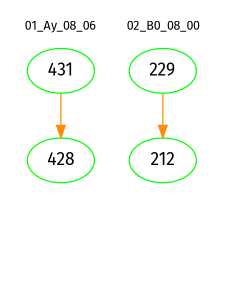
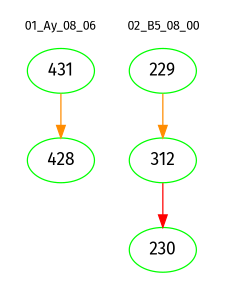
cluster "02_B0_08_00": label "02_B0_08_00" -> "02_B5_08_00"
node "212": label "212" -> "312"
node "230": added
